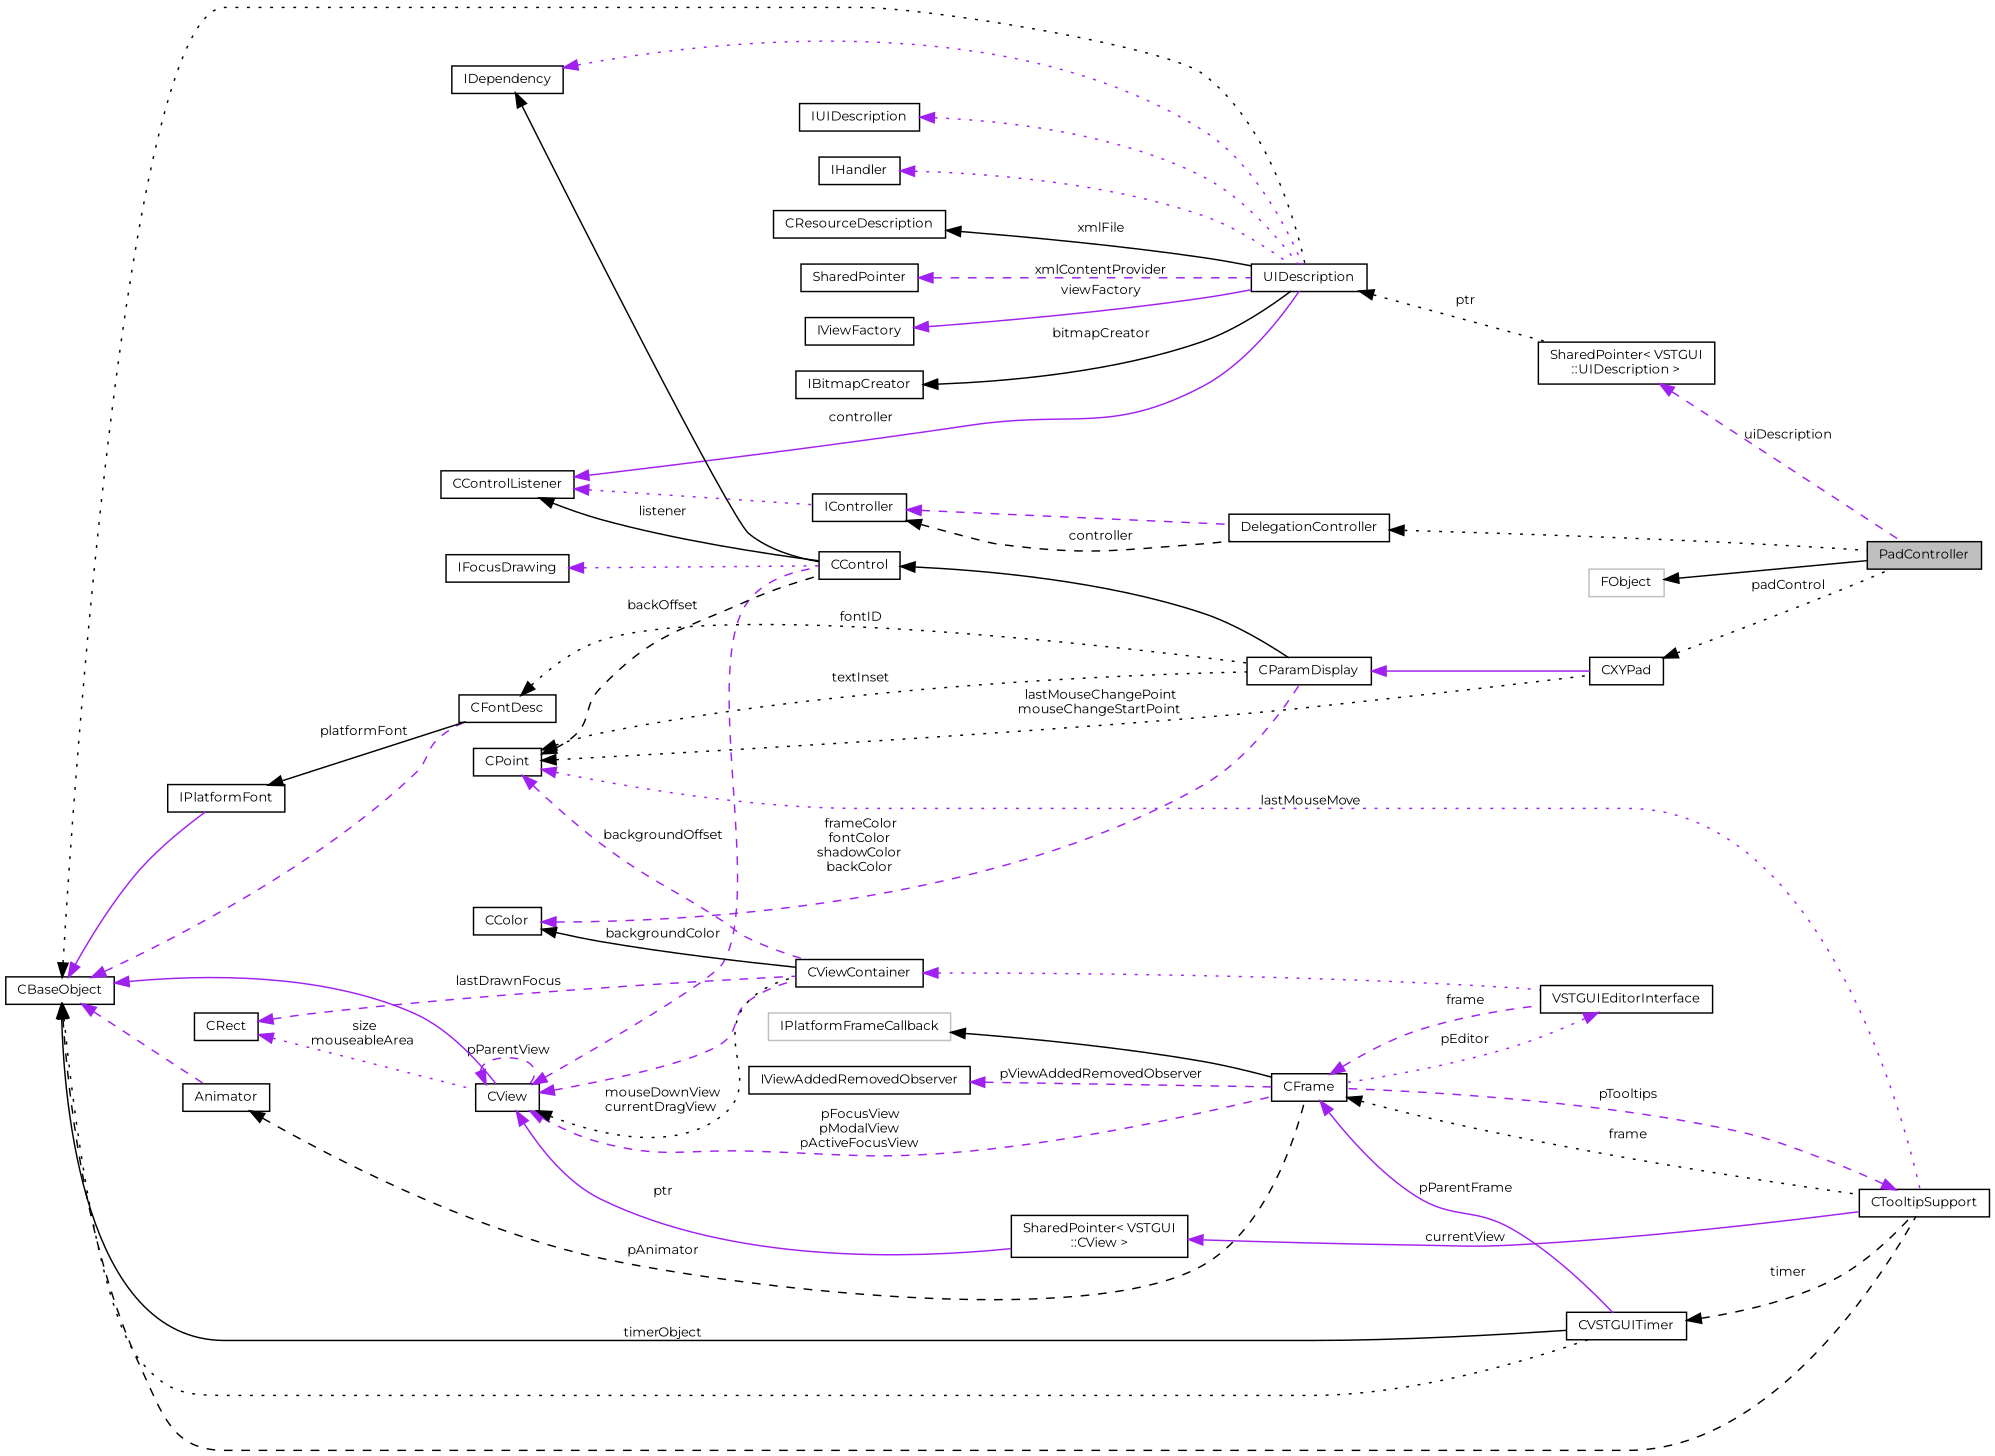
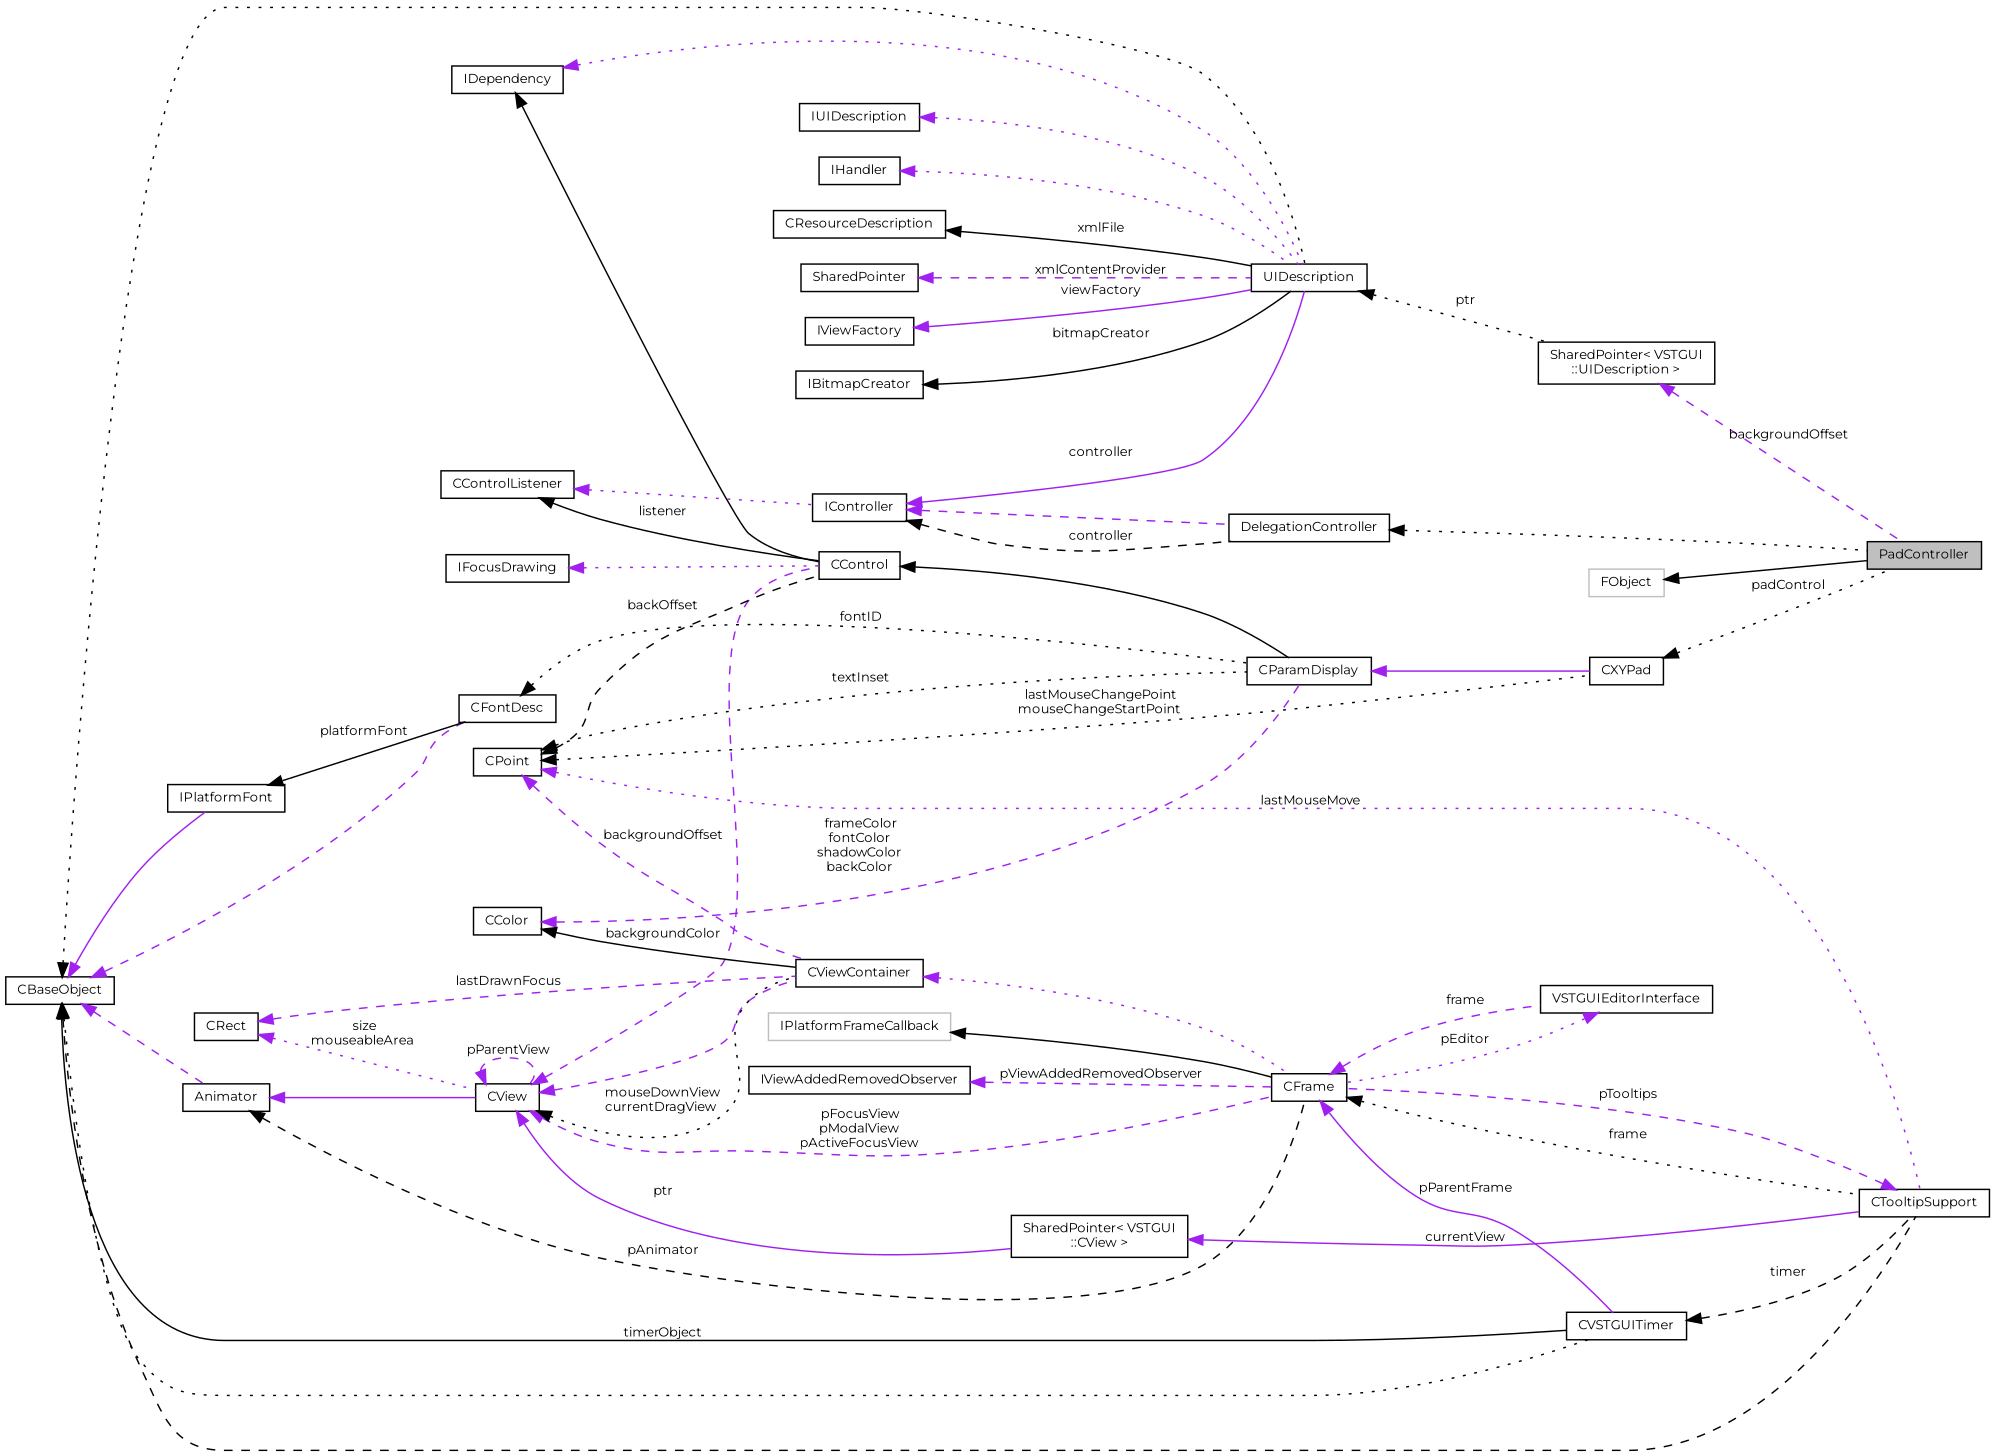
edge "UIDescription" -> "CControlListener": now "UIDescription" -> "IController"
edge "PadController" -> "SharedPointer< VSTGUI ::UIDescription >": label " uiDescription" -> " backgroundOffset"
edge "VSTGUIEditorInterface" -> "CViewContainer": now "CFrame" -> "CViewContainer"
edge "CView" -> "CBaseObject": now "CView" -> "Animator"
